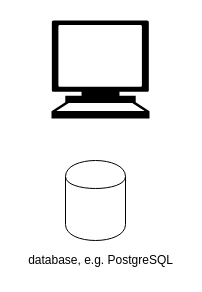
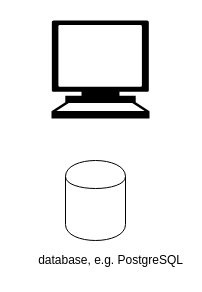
node "database, e.g. PostgreSQL": moved (101, 261) -> (111, 261)
